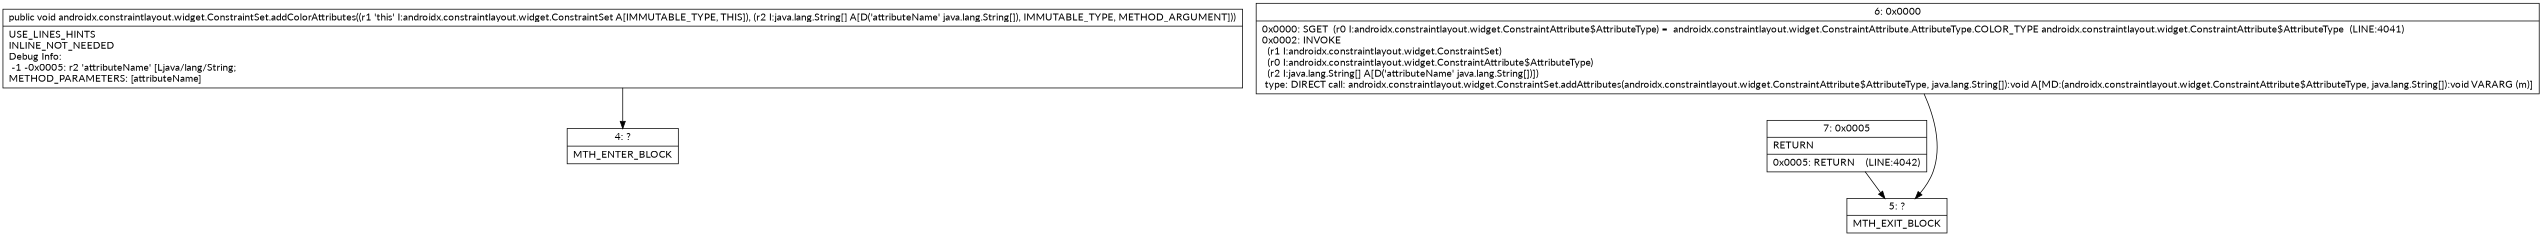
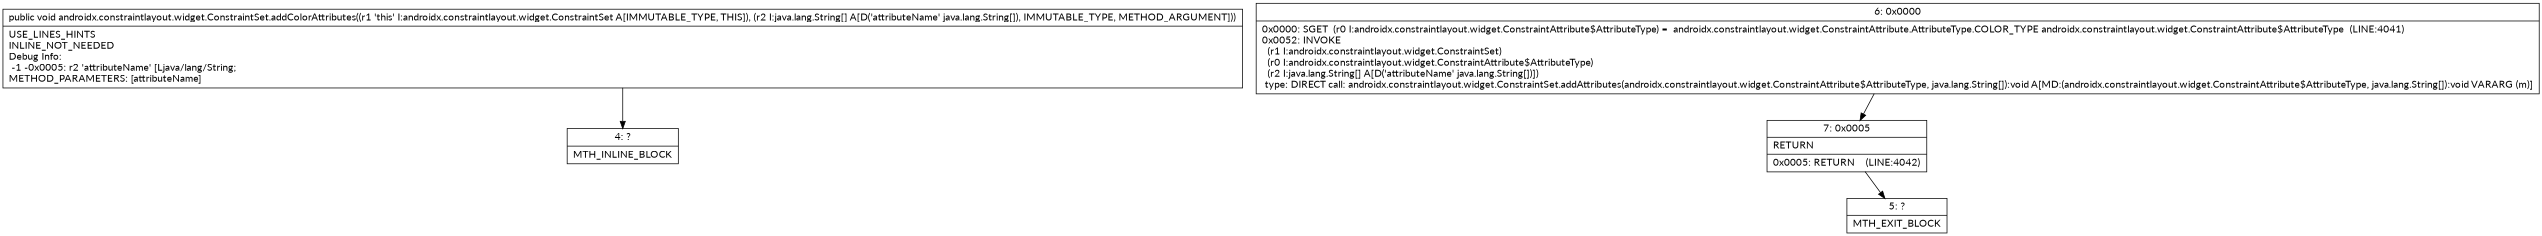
node "6: 0x0000": text "0x0002: INVOKE" -> "0x0052: INVOKE"
edge "6: 0x0000" -> "5: ?": now "6: 0x0000" -> "7: 0x0005"
node "4: ?": text "MTH_ENTER_BLOCK" -> "MTH_INLINE_BLOCK"
